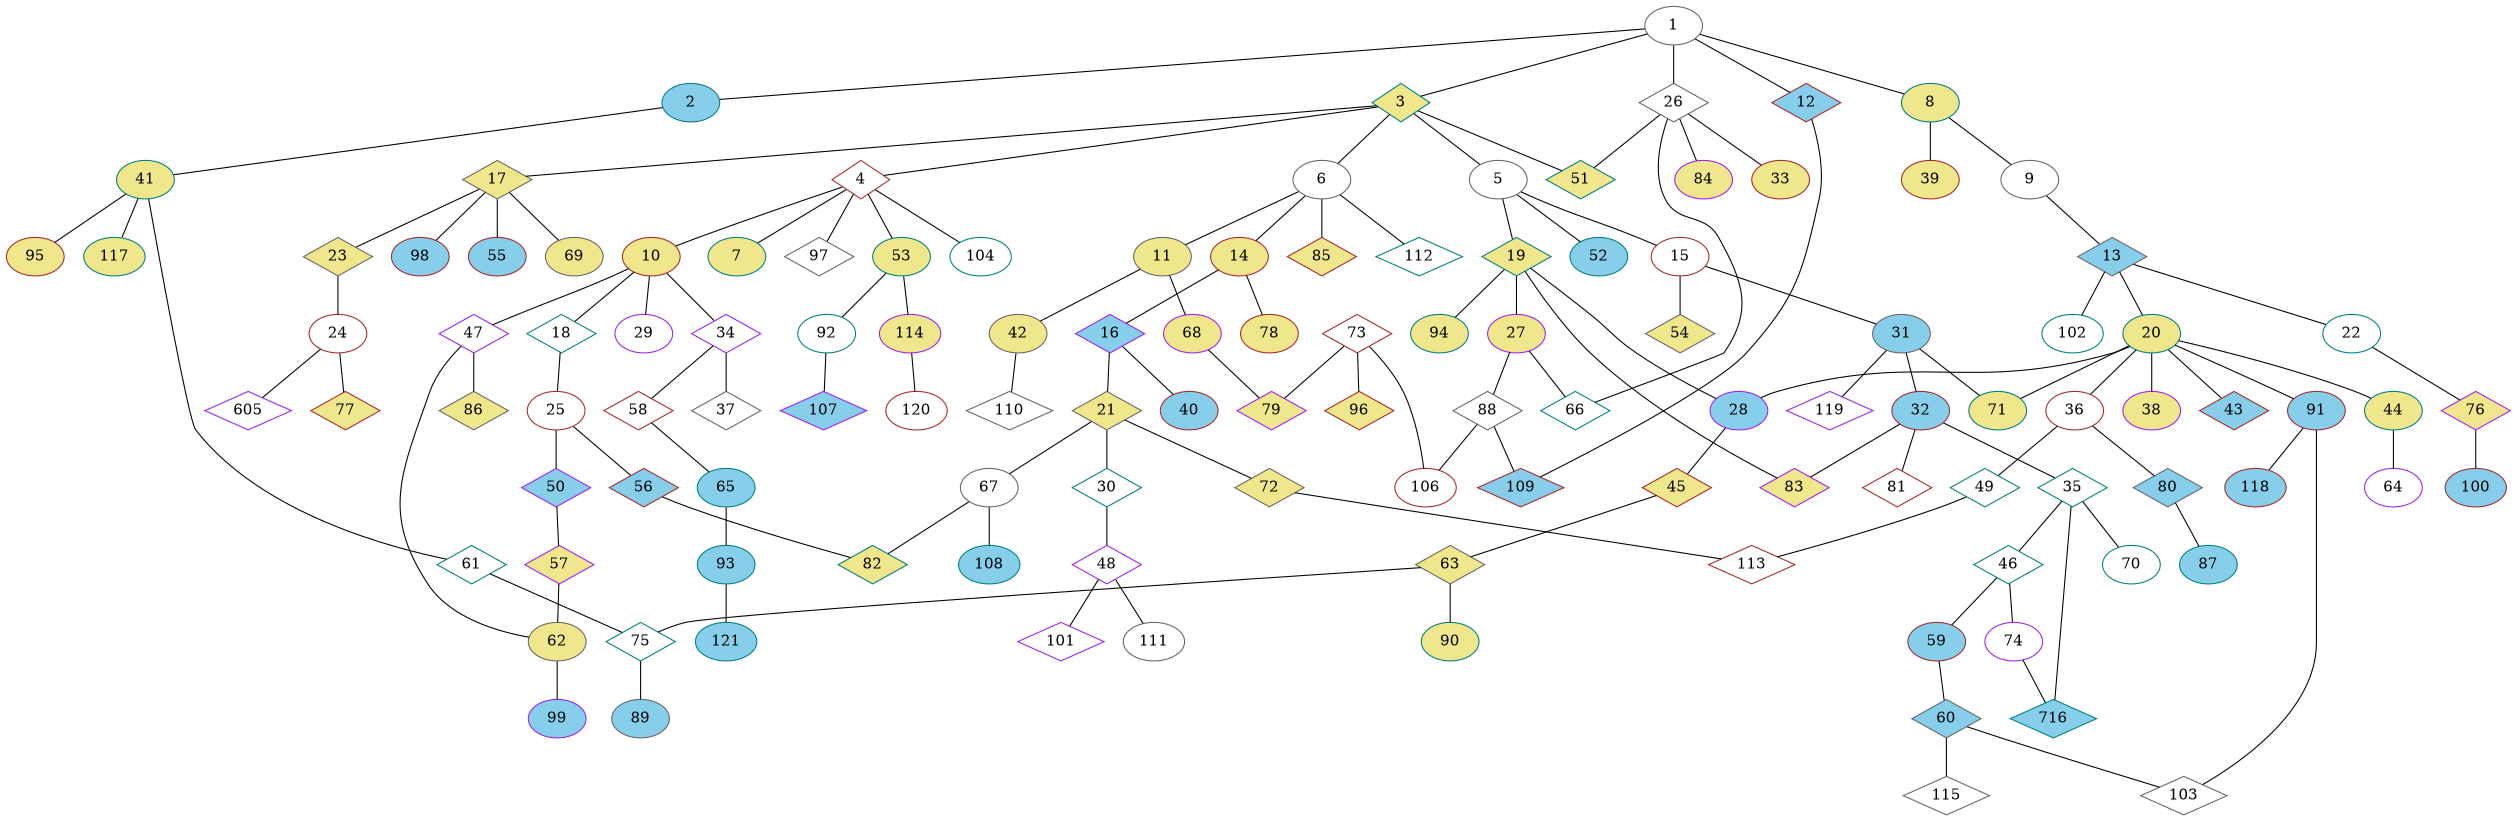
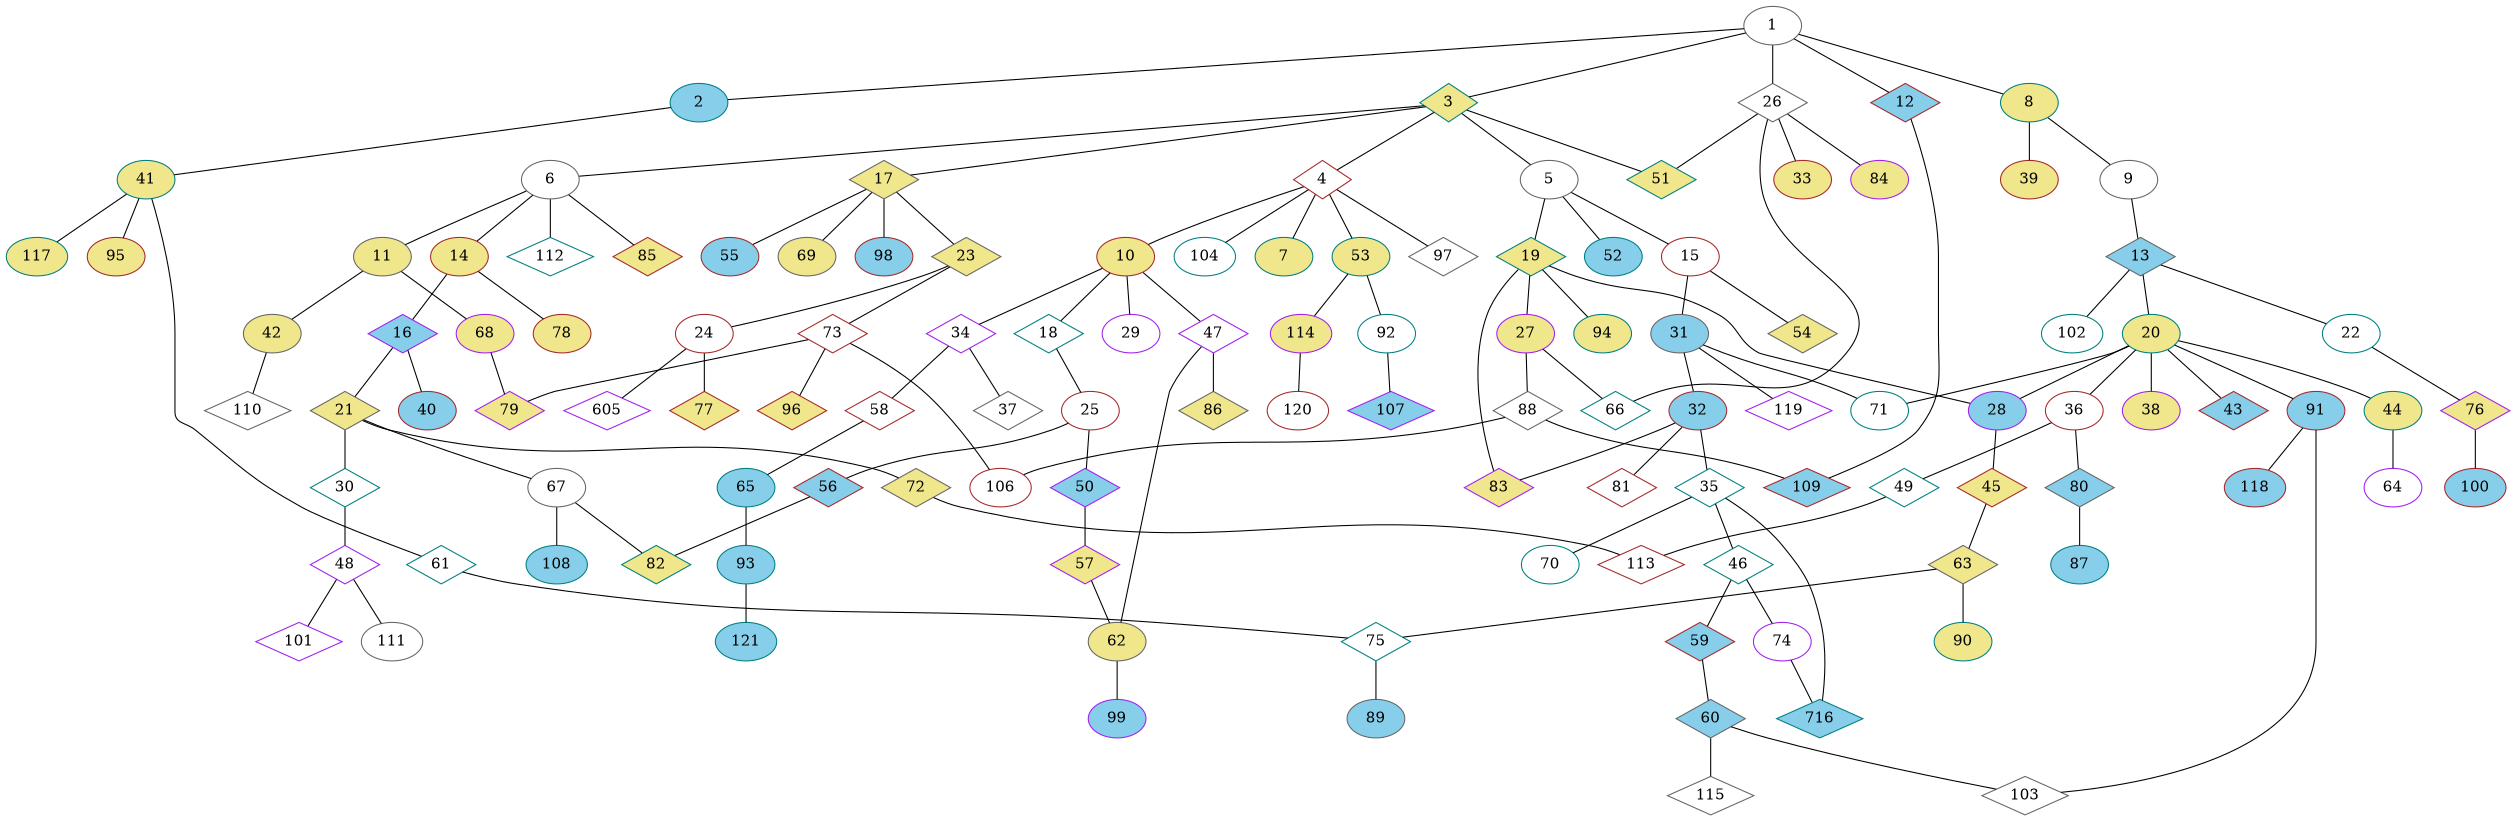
edge "23" -- "73": added
node "71": fillcolor khaki -> white
node "59": shape ellipse -> diamond
